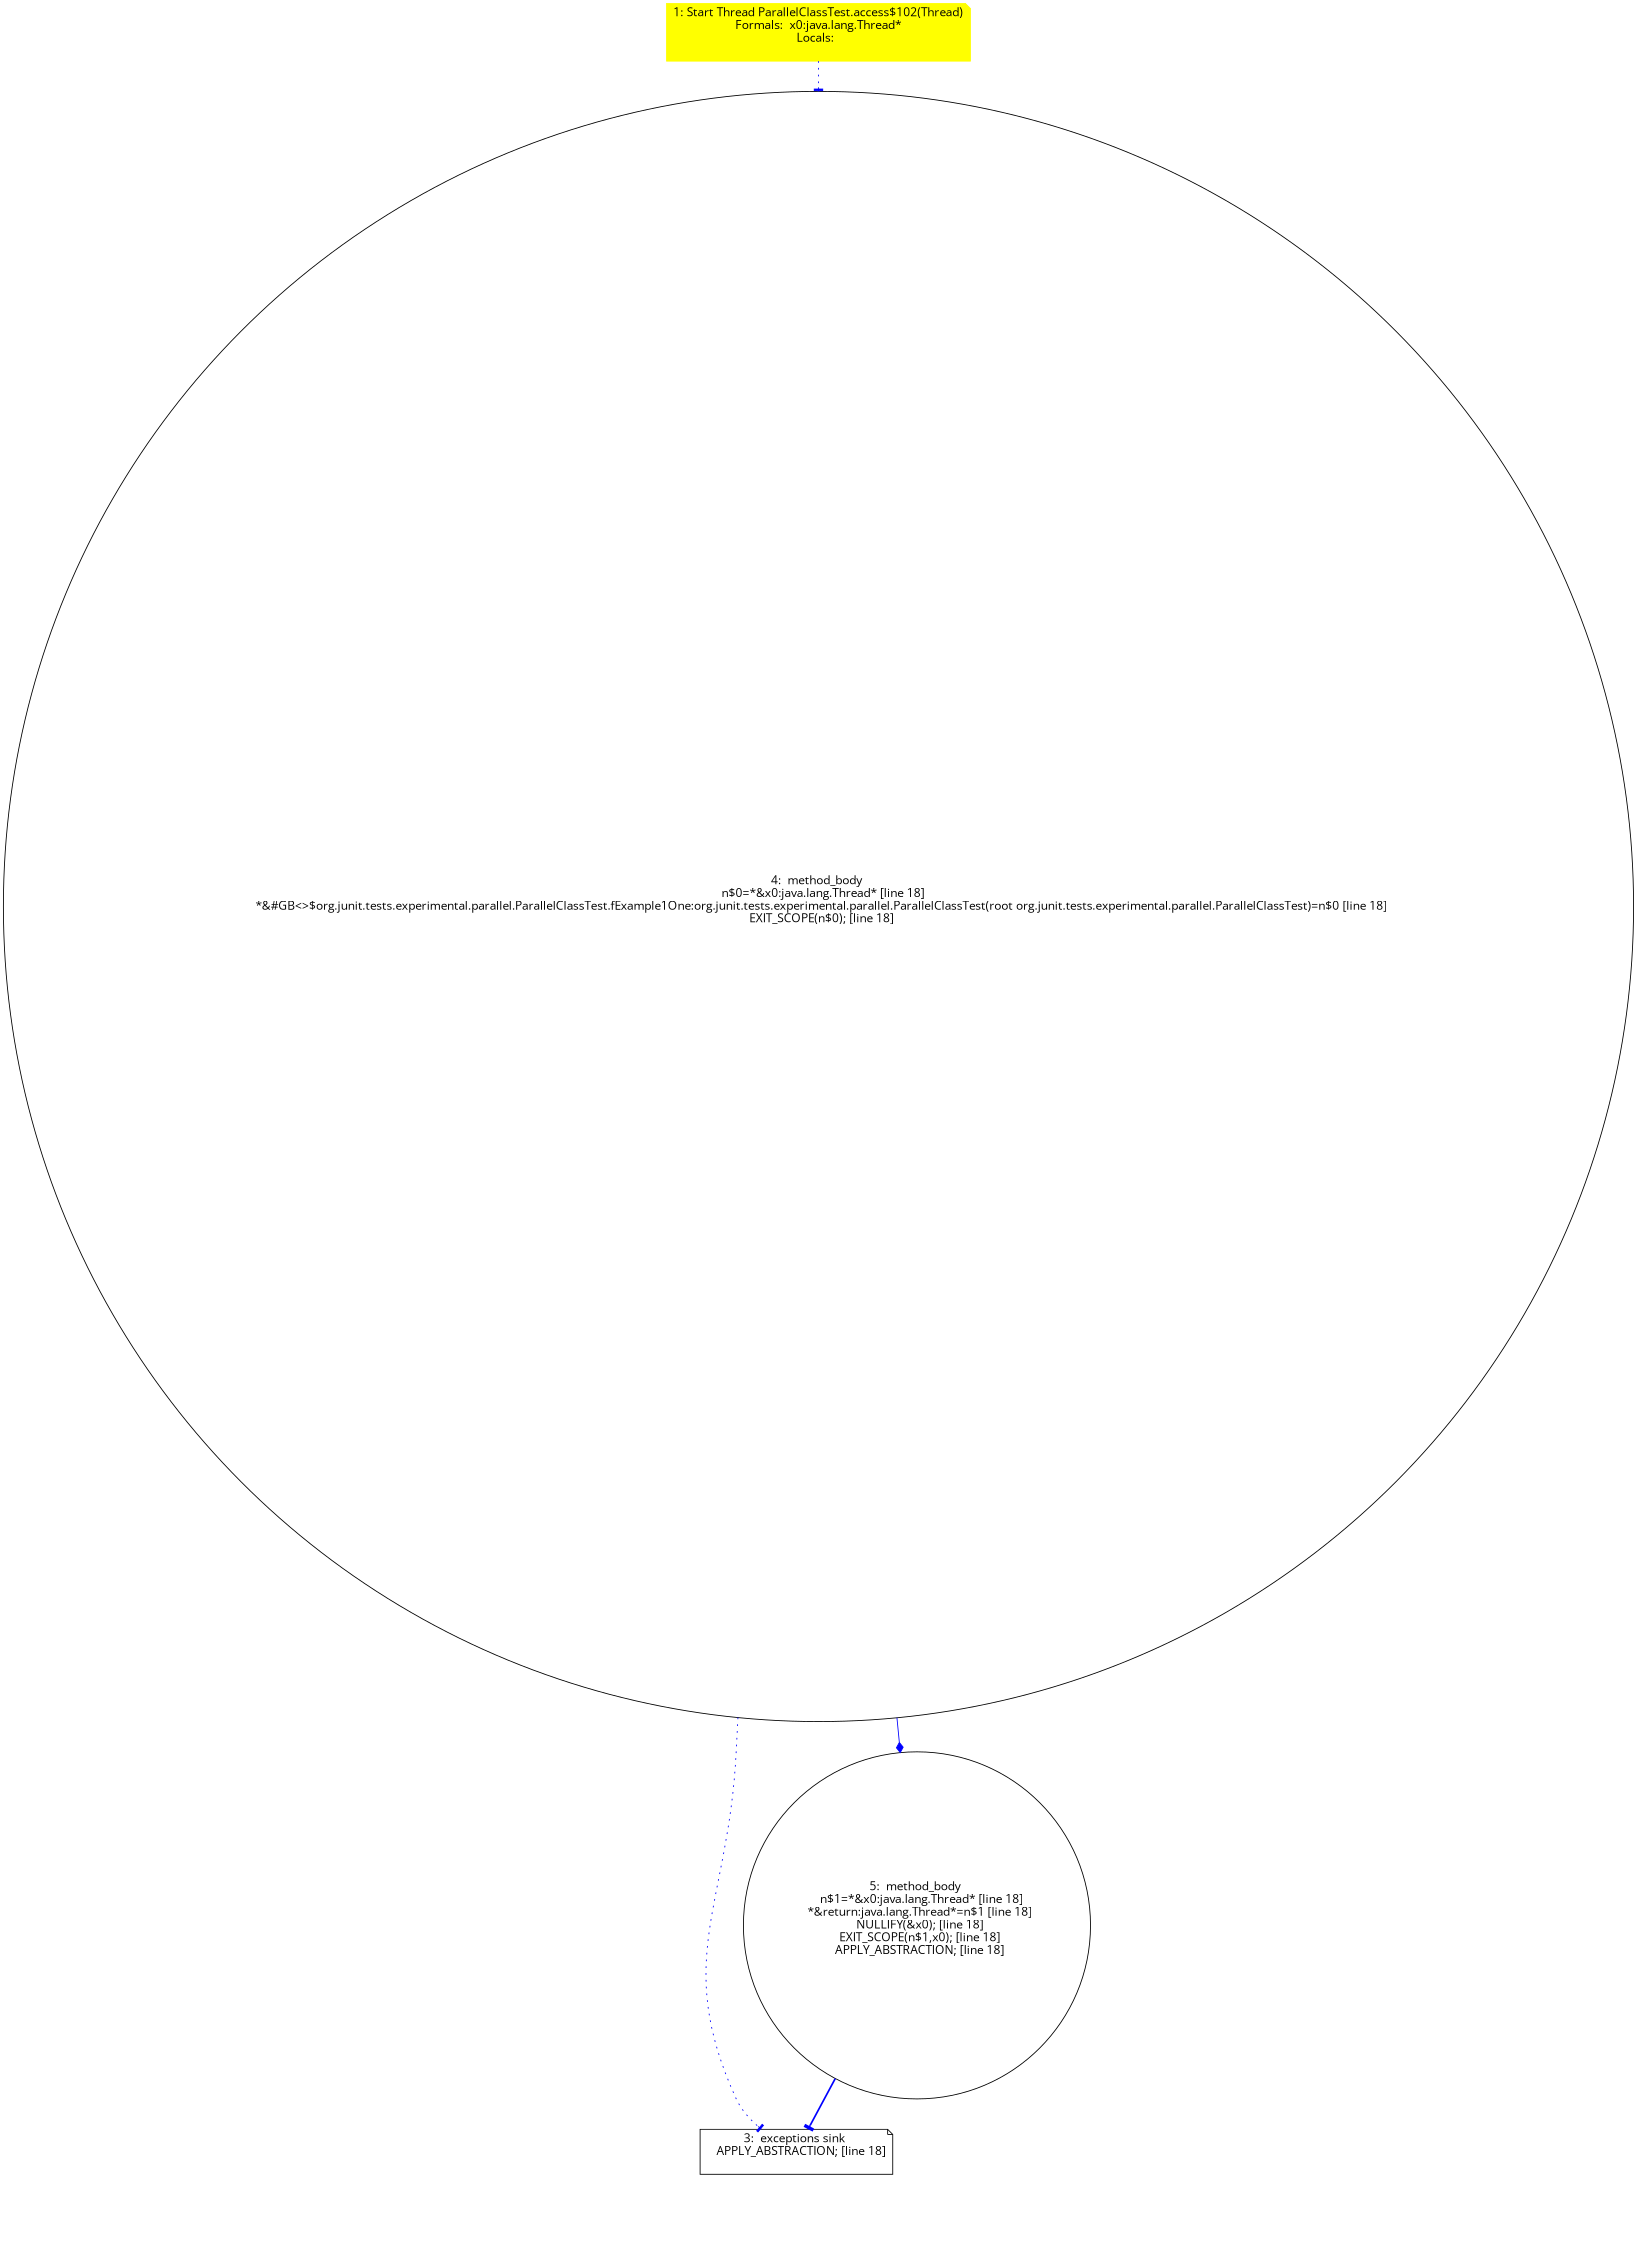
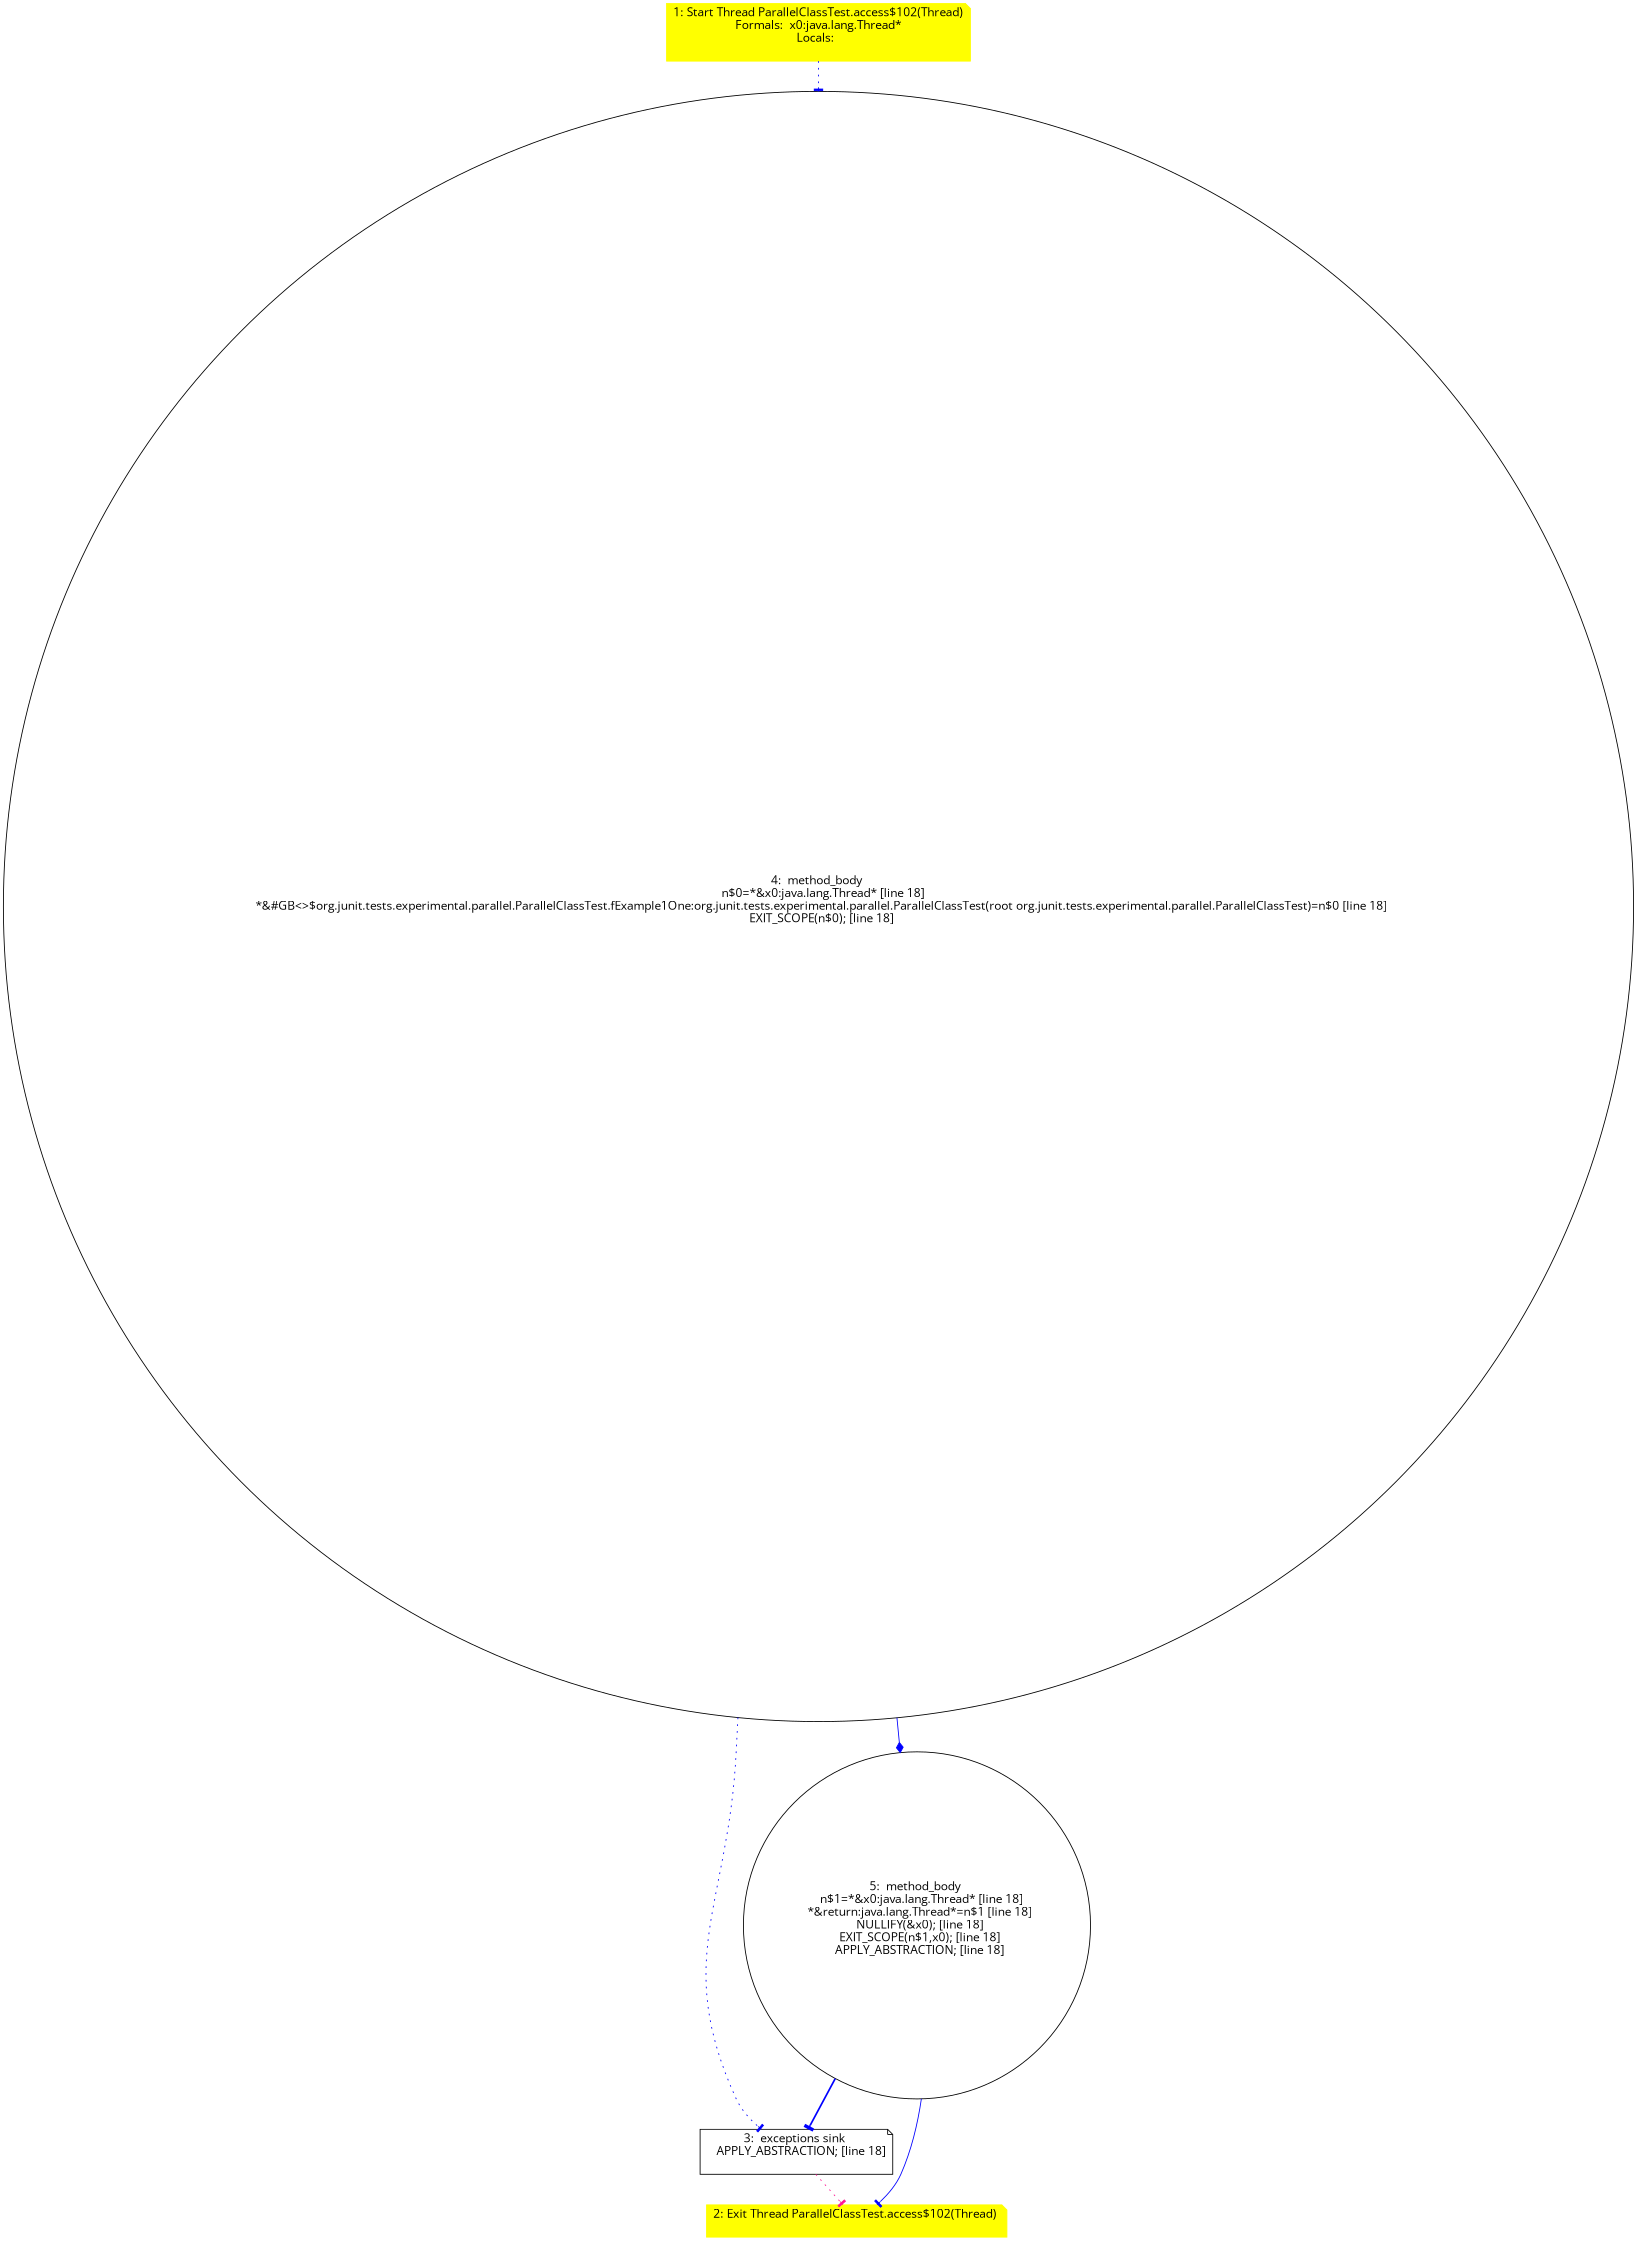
node "2: Exit Thread ParallelClassTest.access$102(Thread)": added
